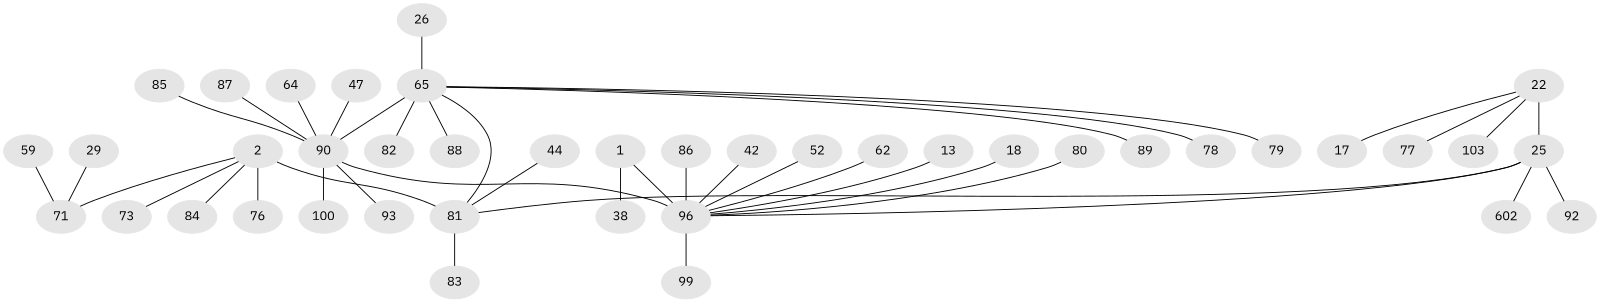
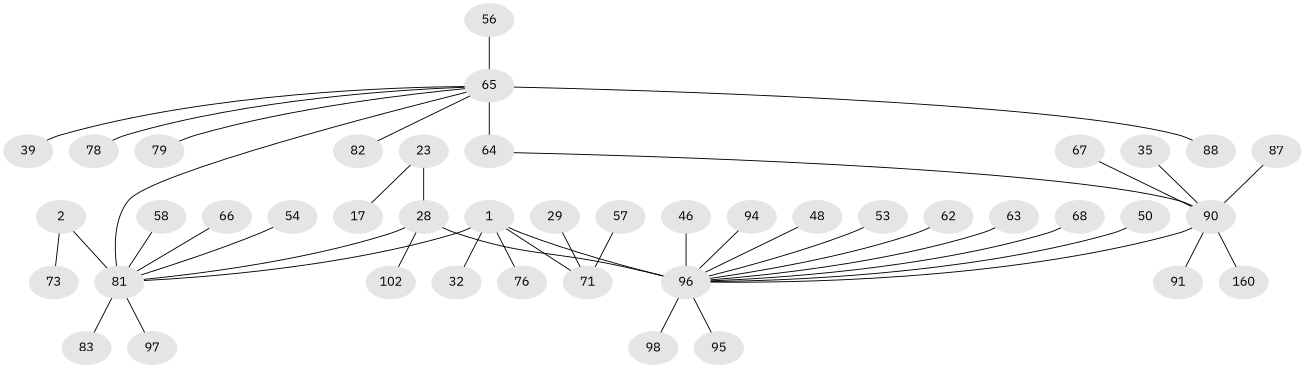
node "26": label "26" -> "56"
node "85": label "85" -> "35"
node "47": label "47" -> "67"
node "22": label "22" -> "23"
edge "65" -- "90": now "65" -- "64"
node "59": label "59" -> "57"
node "44": label "44" -> "54"
node "86": label "86" -> "46"
node "42": label "42" -> "48"
node "52": label "52" -> "53"
node "13": label "13" -> "63"
node "18": label "18" -> "68"
node "80": label "80" -> "50"
node "89": label "89" -> "39"
node "77": removed
node "103": removed
node "25": label "25" -> "28"
edge "2" -- "71": now "1" -- "71"
edge "2" -- "76": now "1" -- "76"
node "58": added
node "84": removed
node "66": added
node "100": label "100" -> "160"
node "93": label "93" -> "91"
node "38": label "38" -> "32"
node "94": added
node "602": label "602" -> "102"
node "92": removed
edge "1" -- "81": added
node "99": label "99" -> "95"
node "97": added
node "98": added
